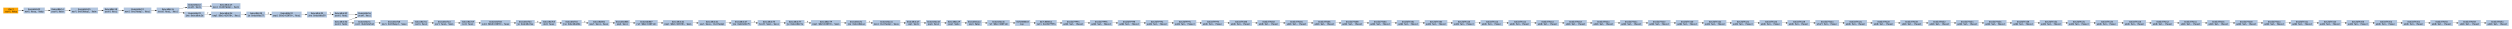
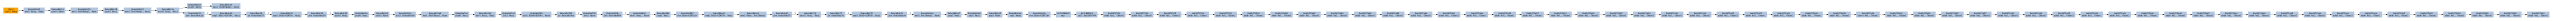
edge "0x6c68dc5b pushl %ebx" -> "0x6c68dc5a pushl %esi": reversed
